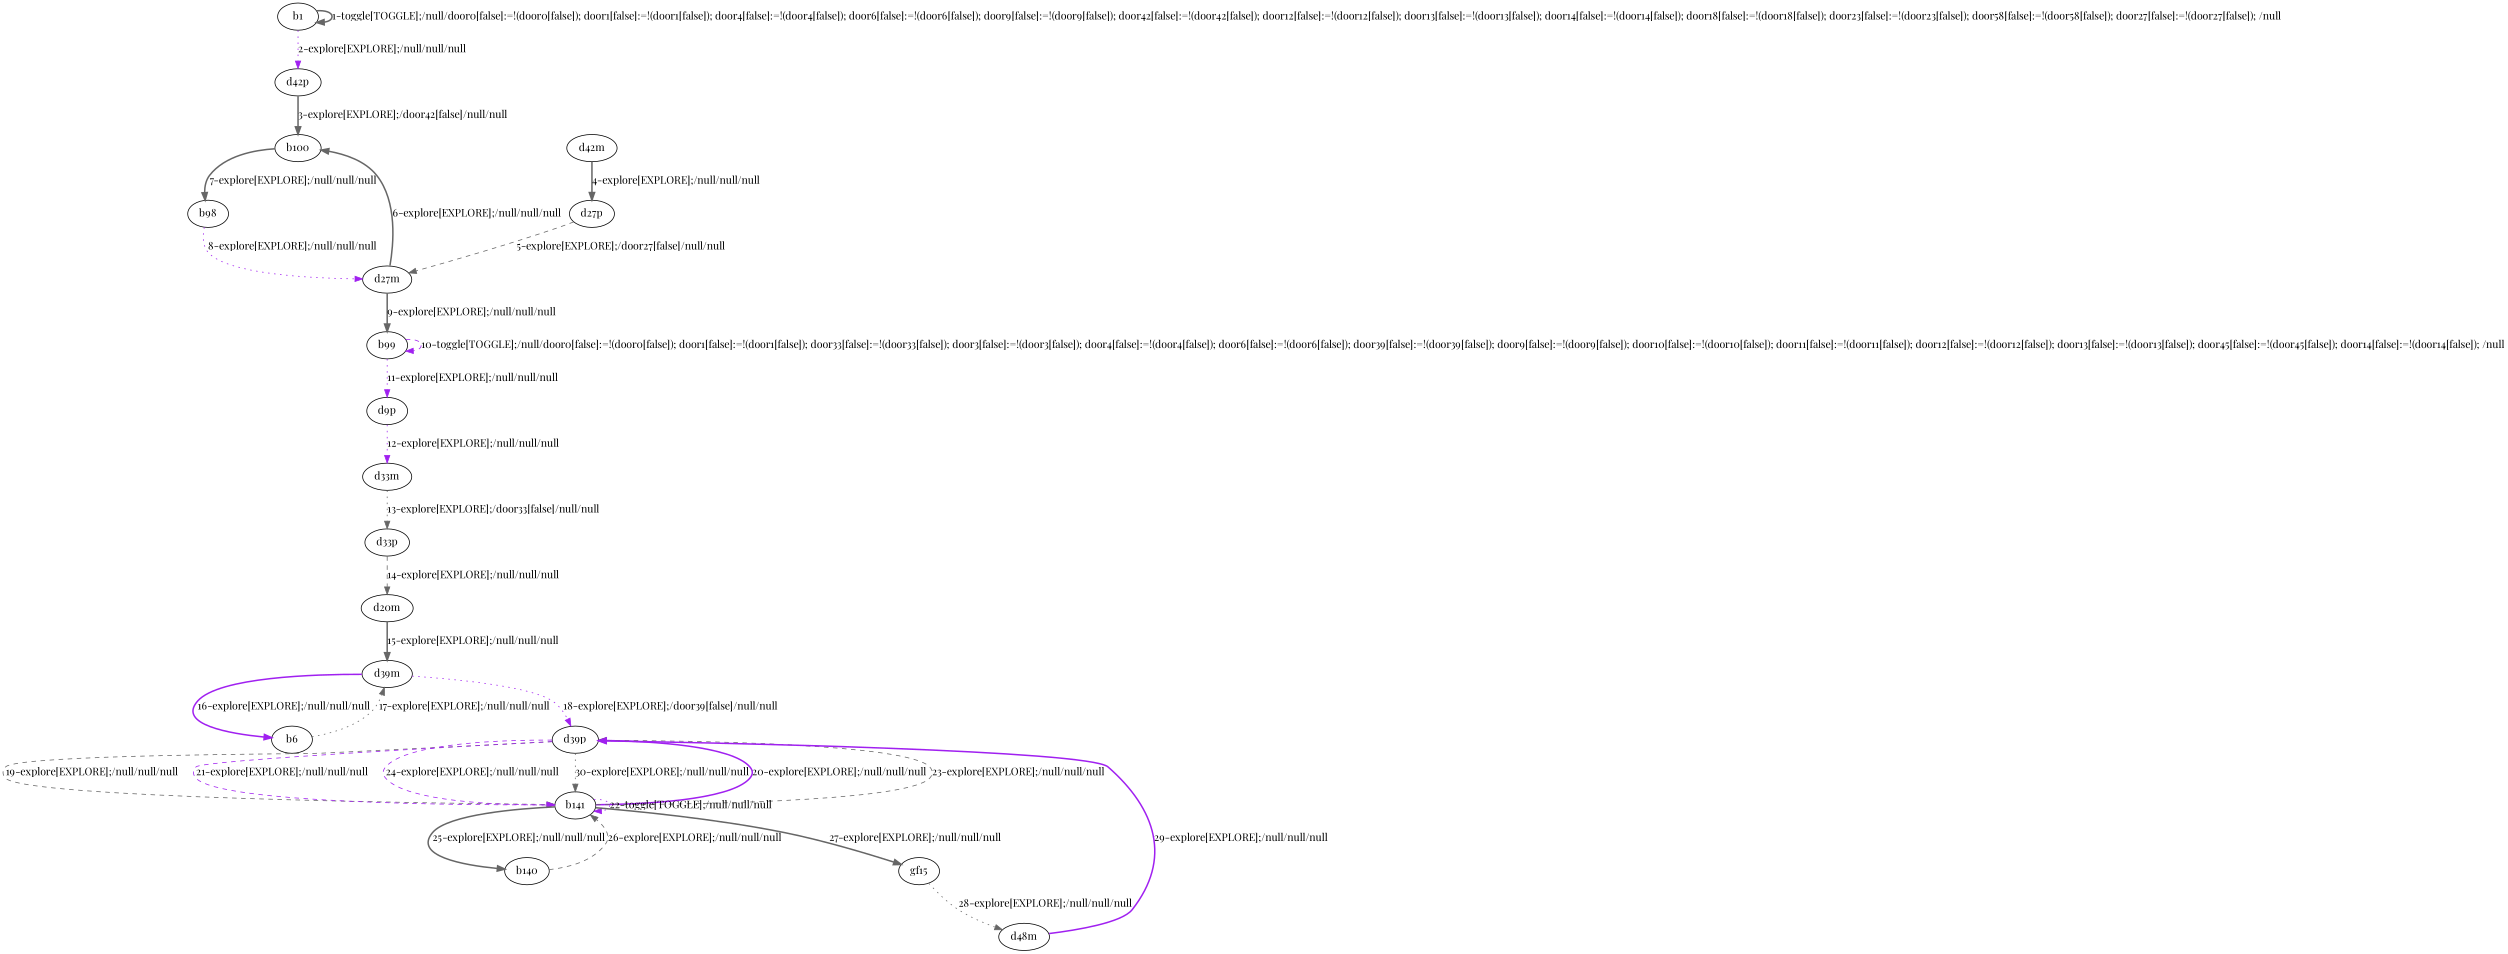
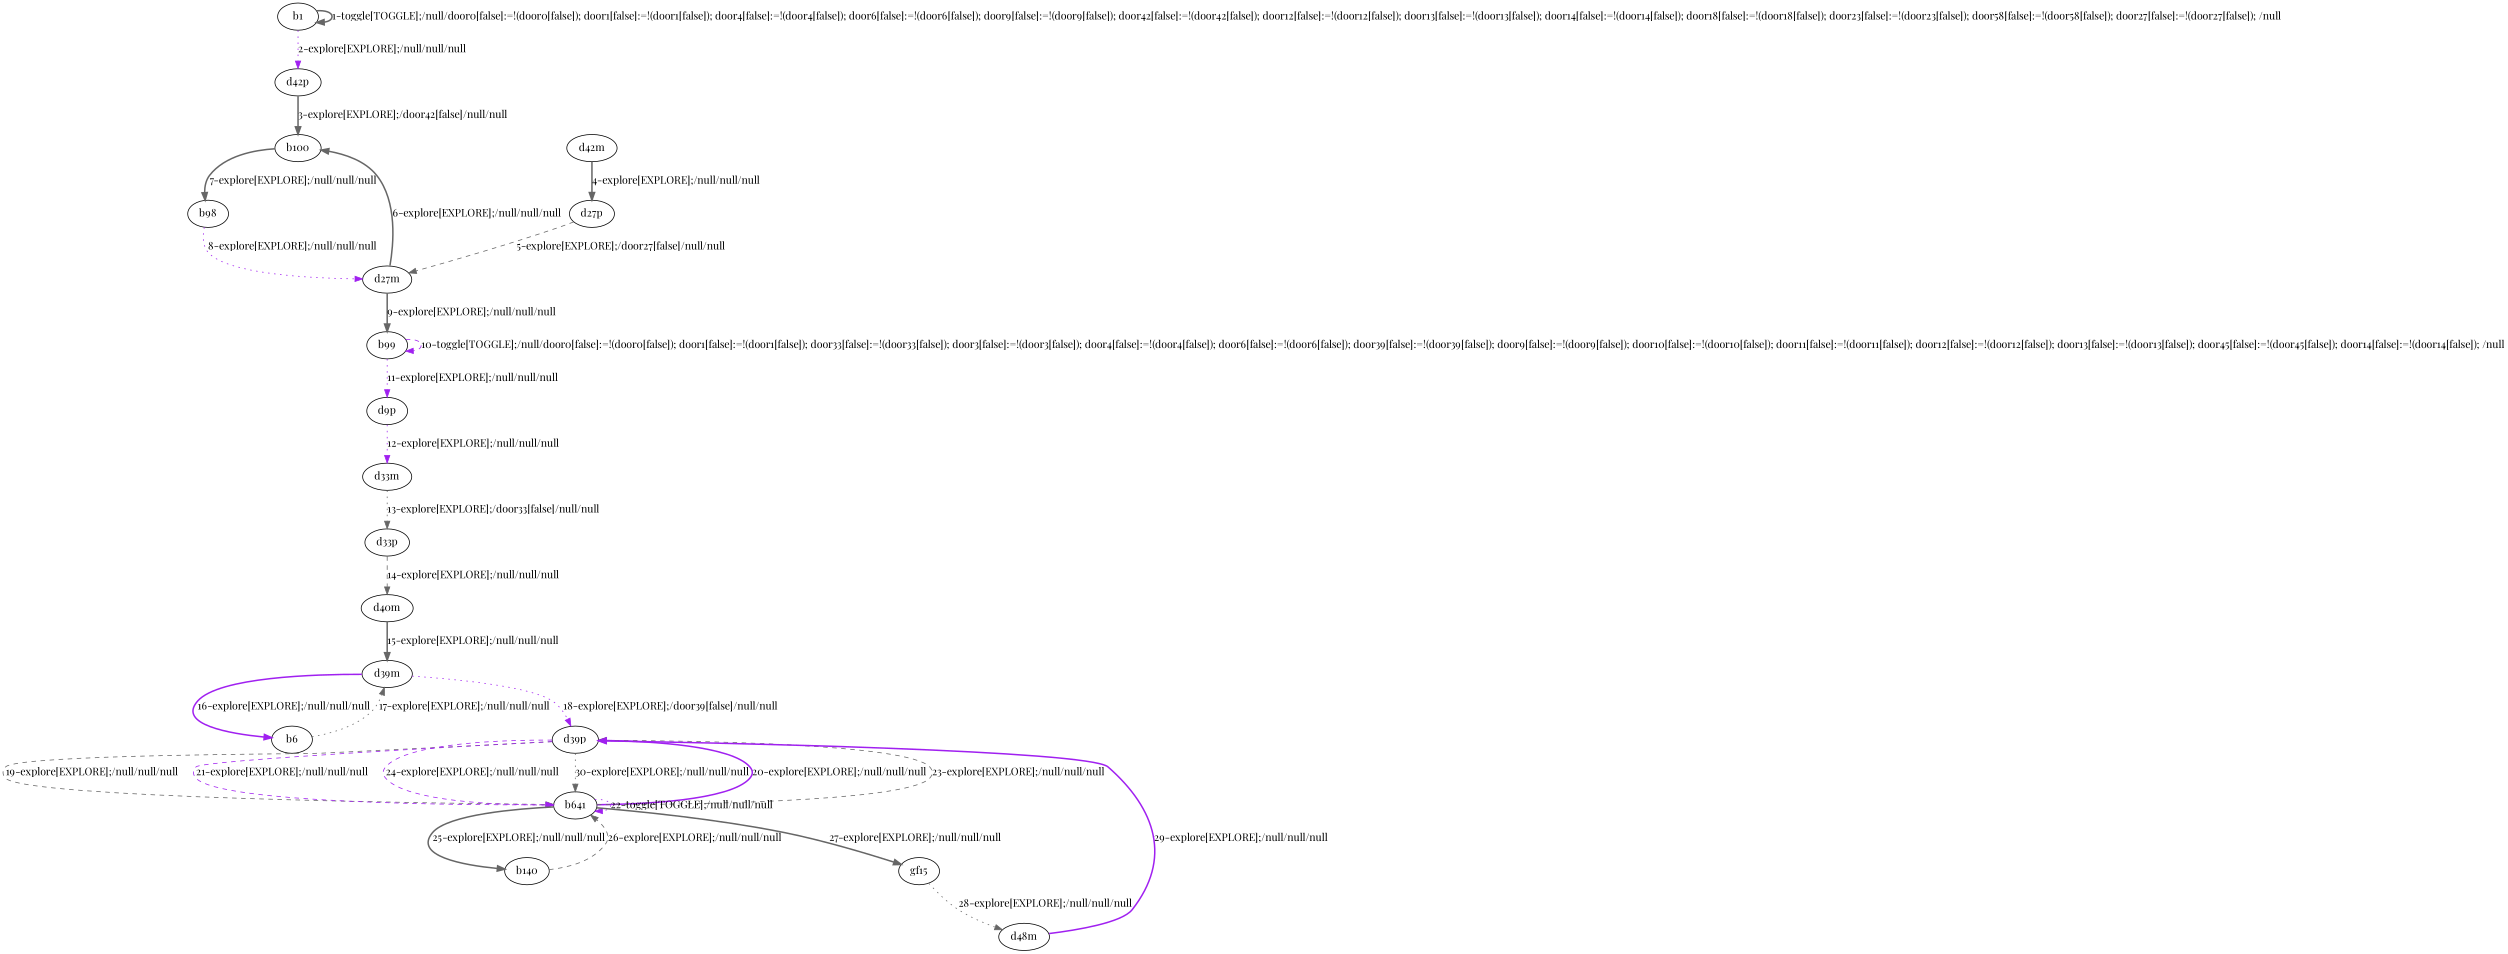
node "d20m": label "d20m" -> "d40m"
node "b141": label "b141" -> "b641"
